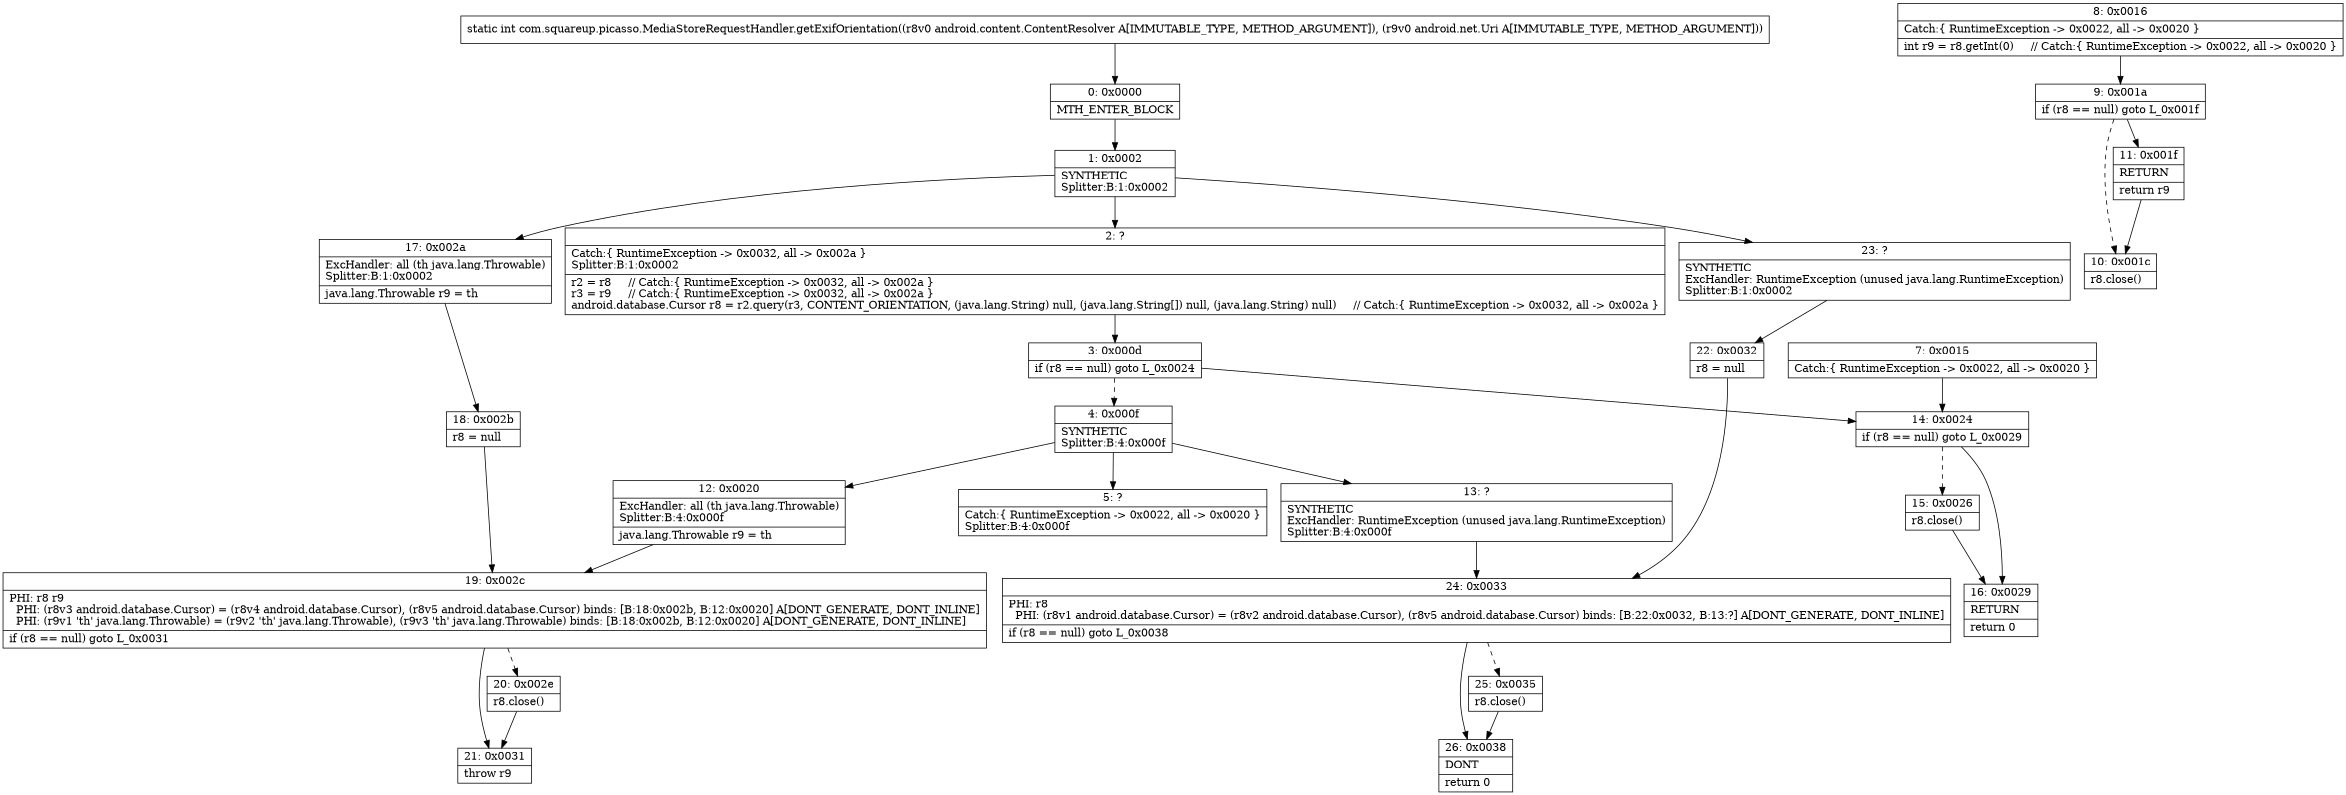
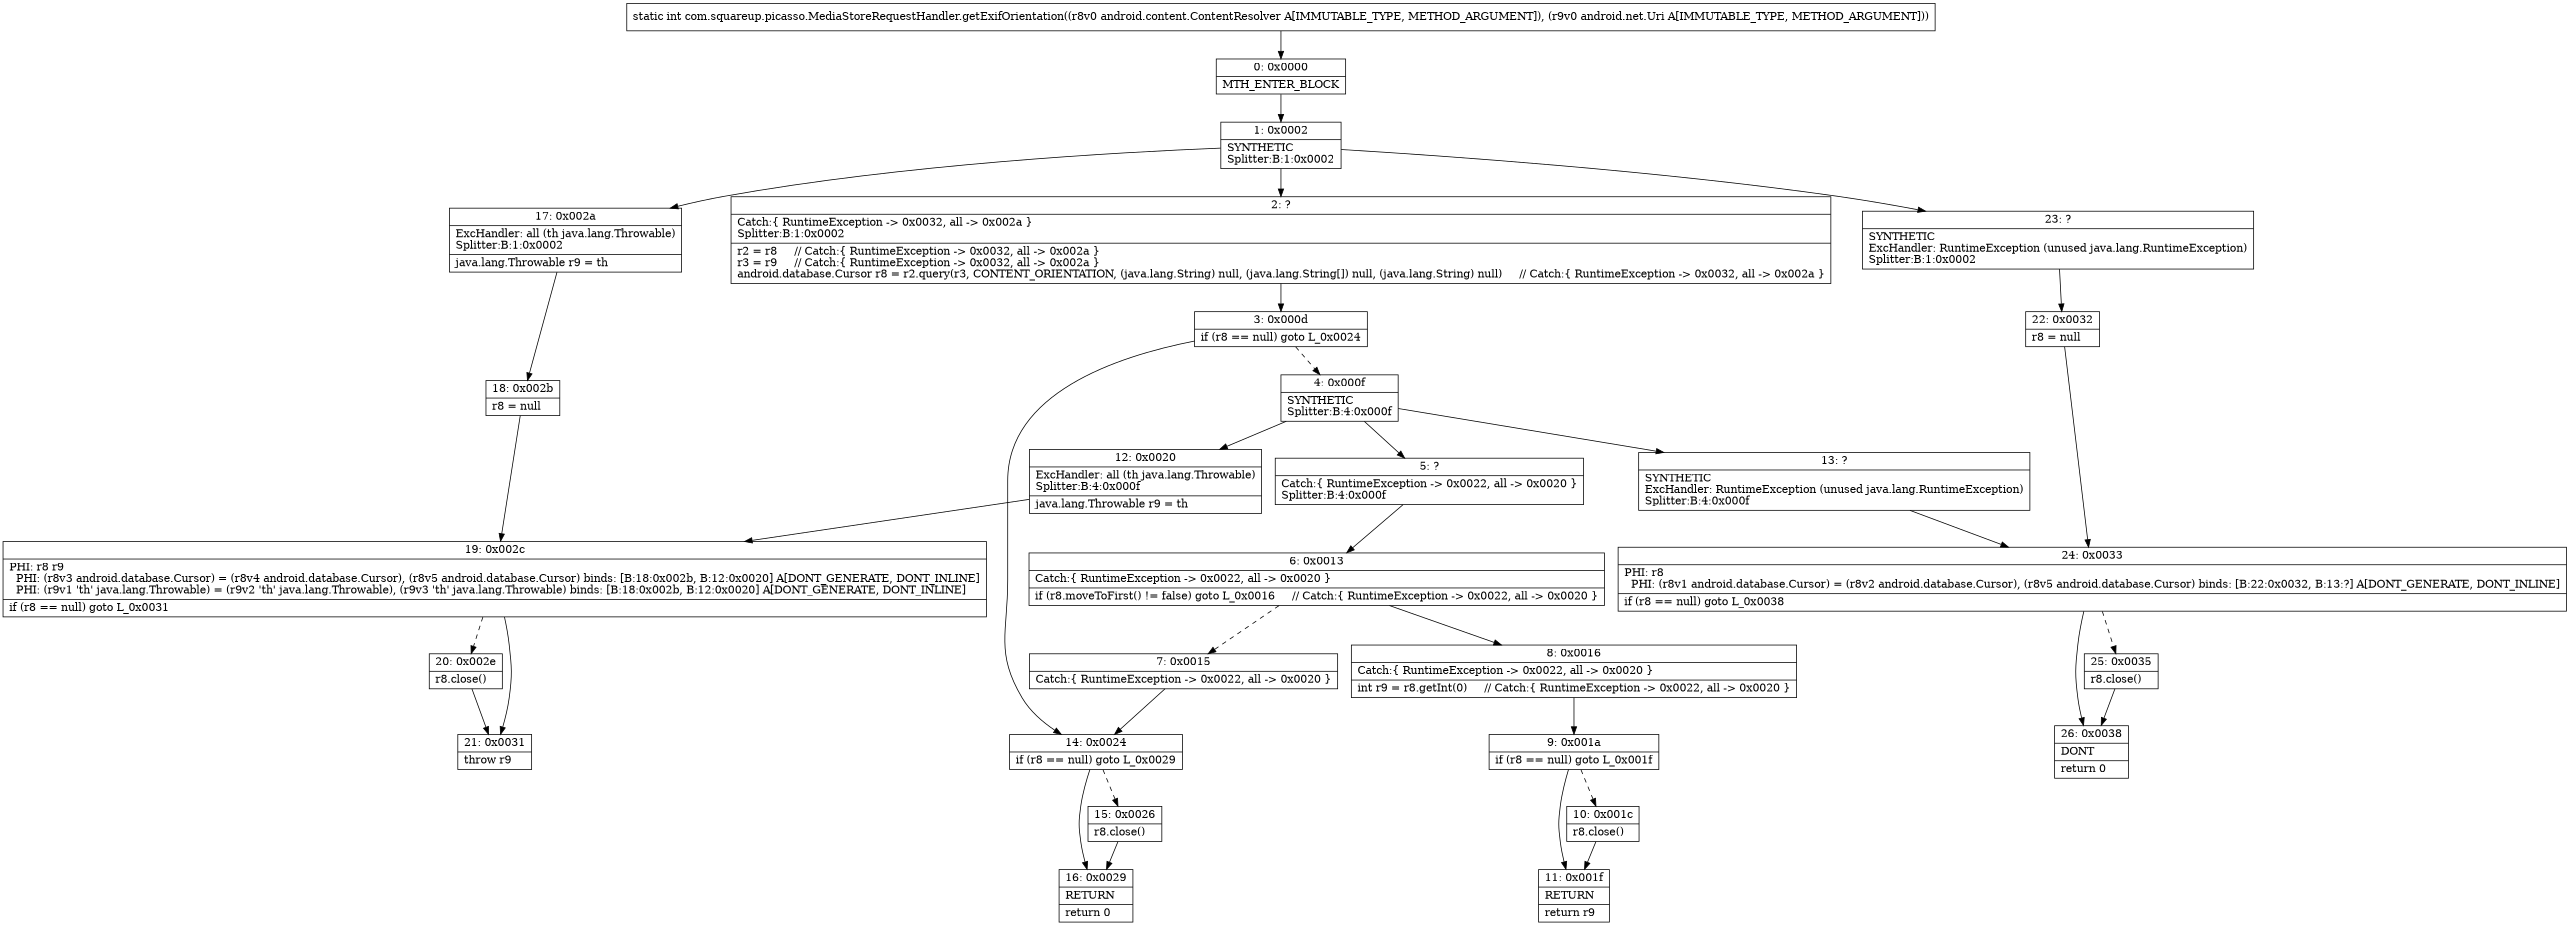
edge "11: 0x001f" -> "10: 0x001c": reversed
node "6: 0x0013": added
